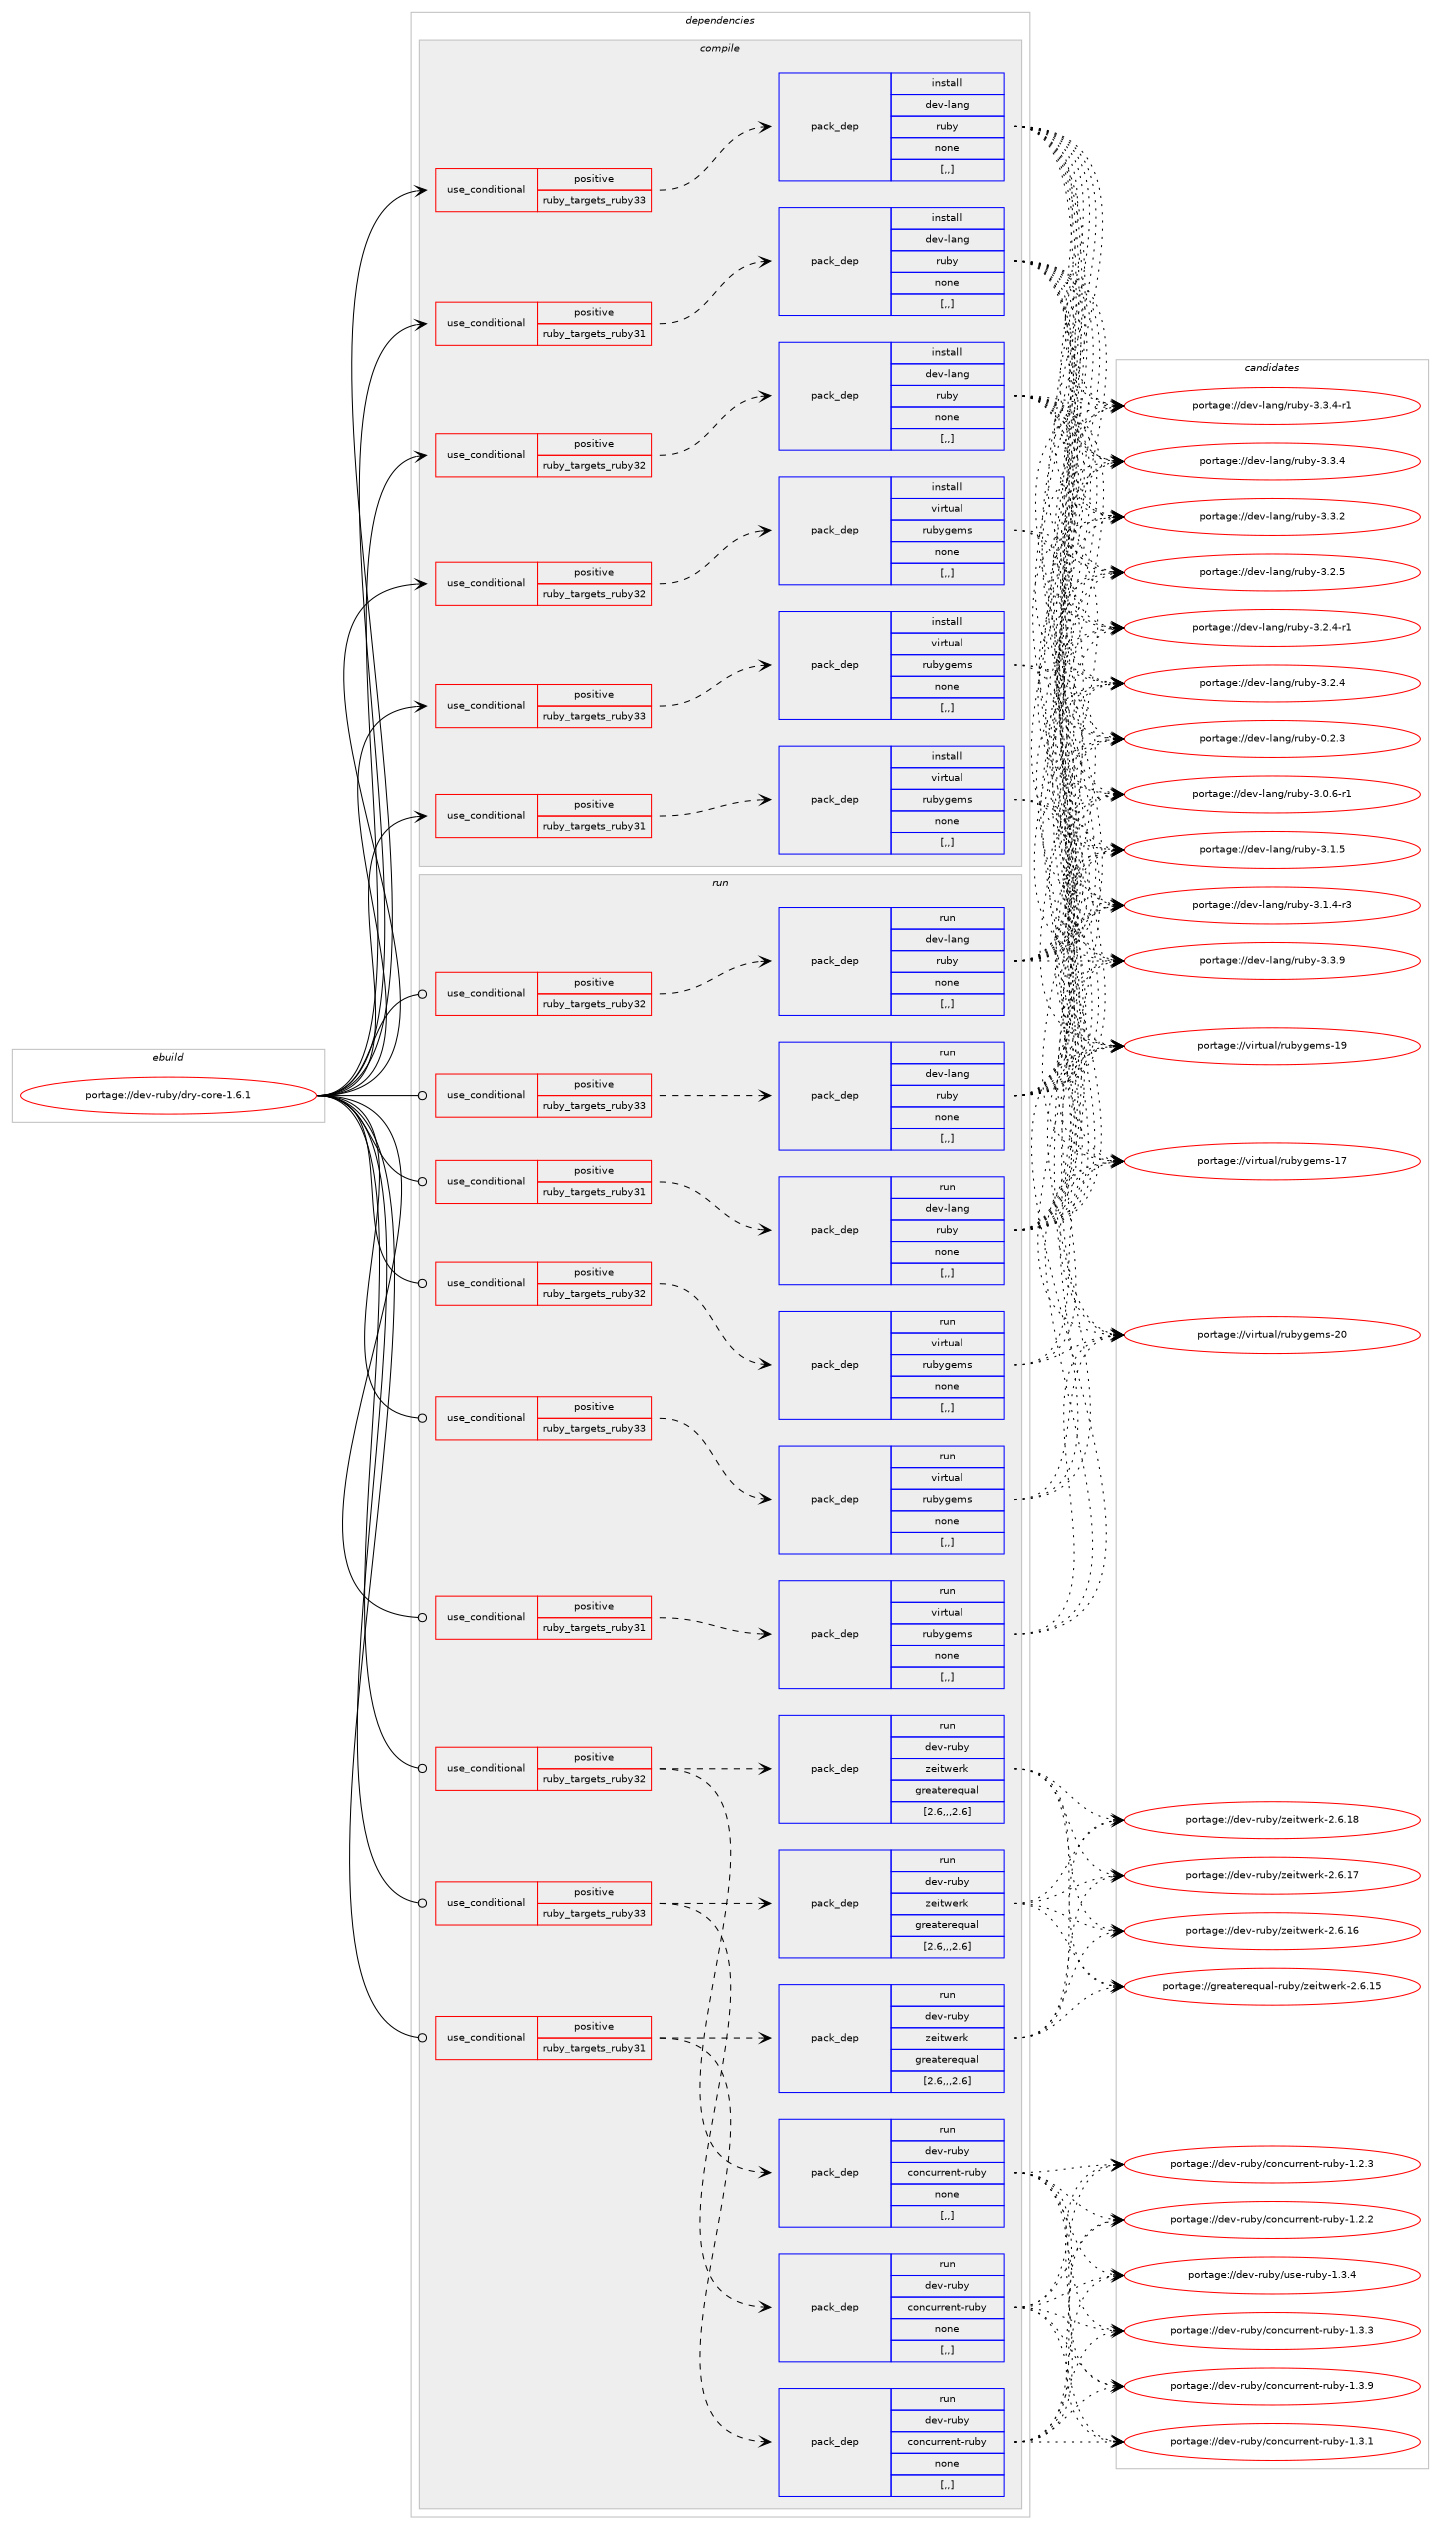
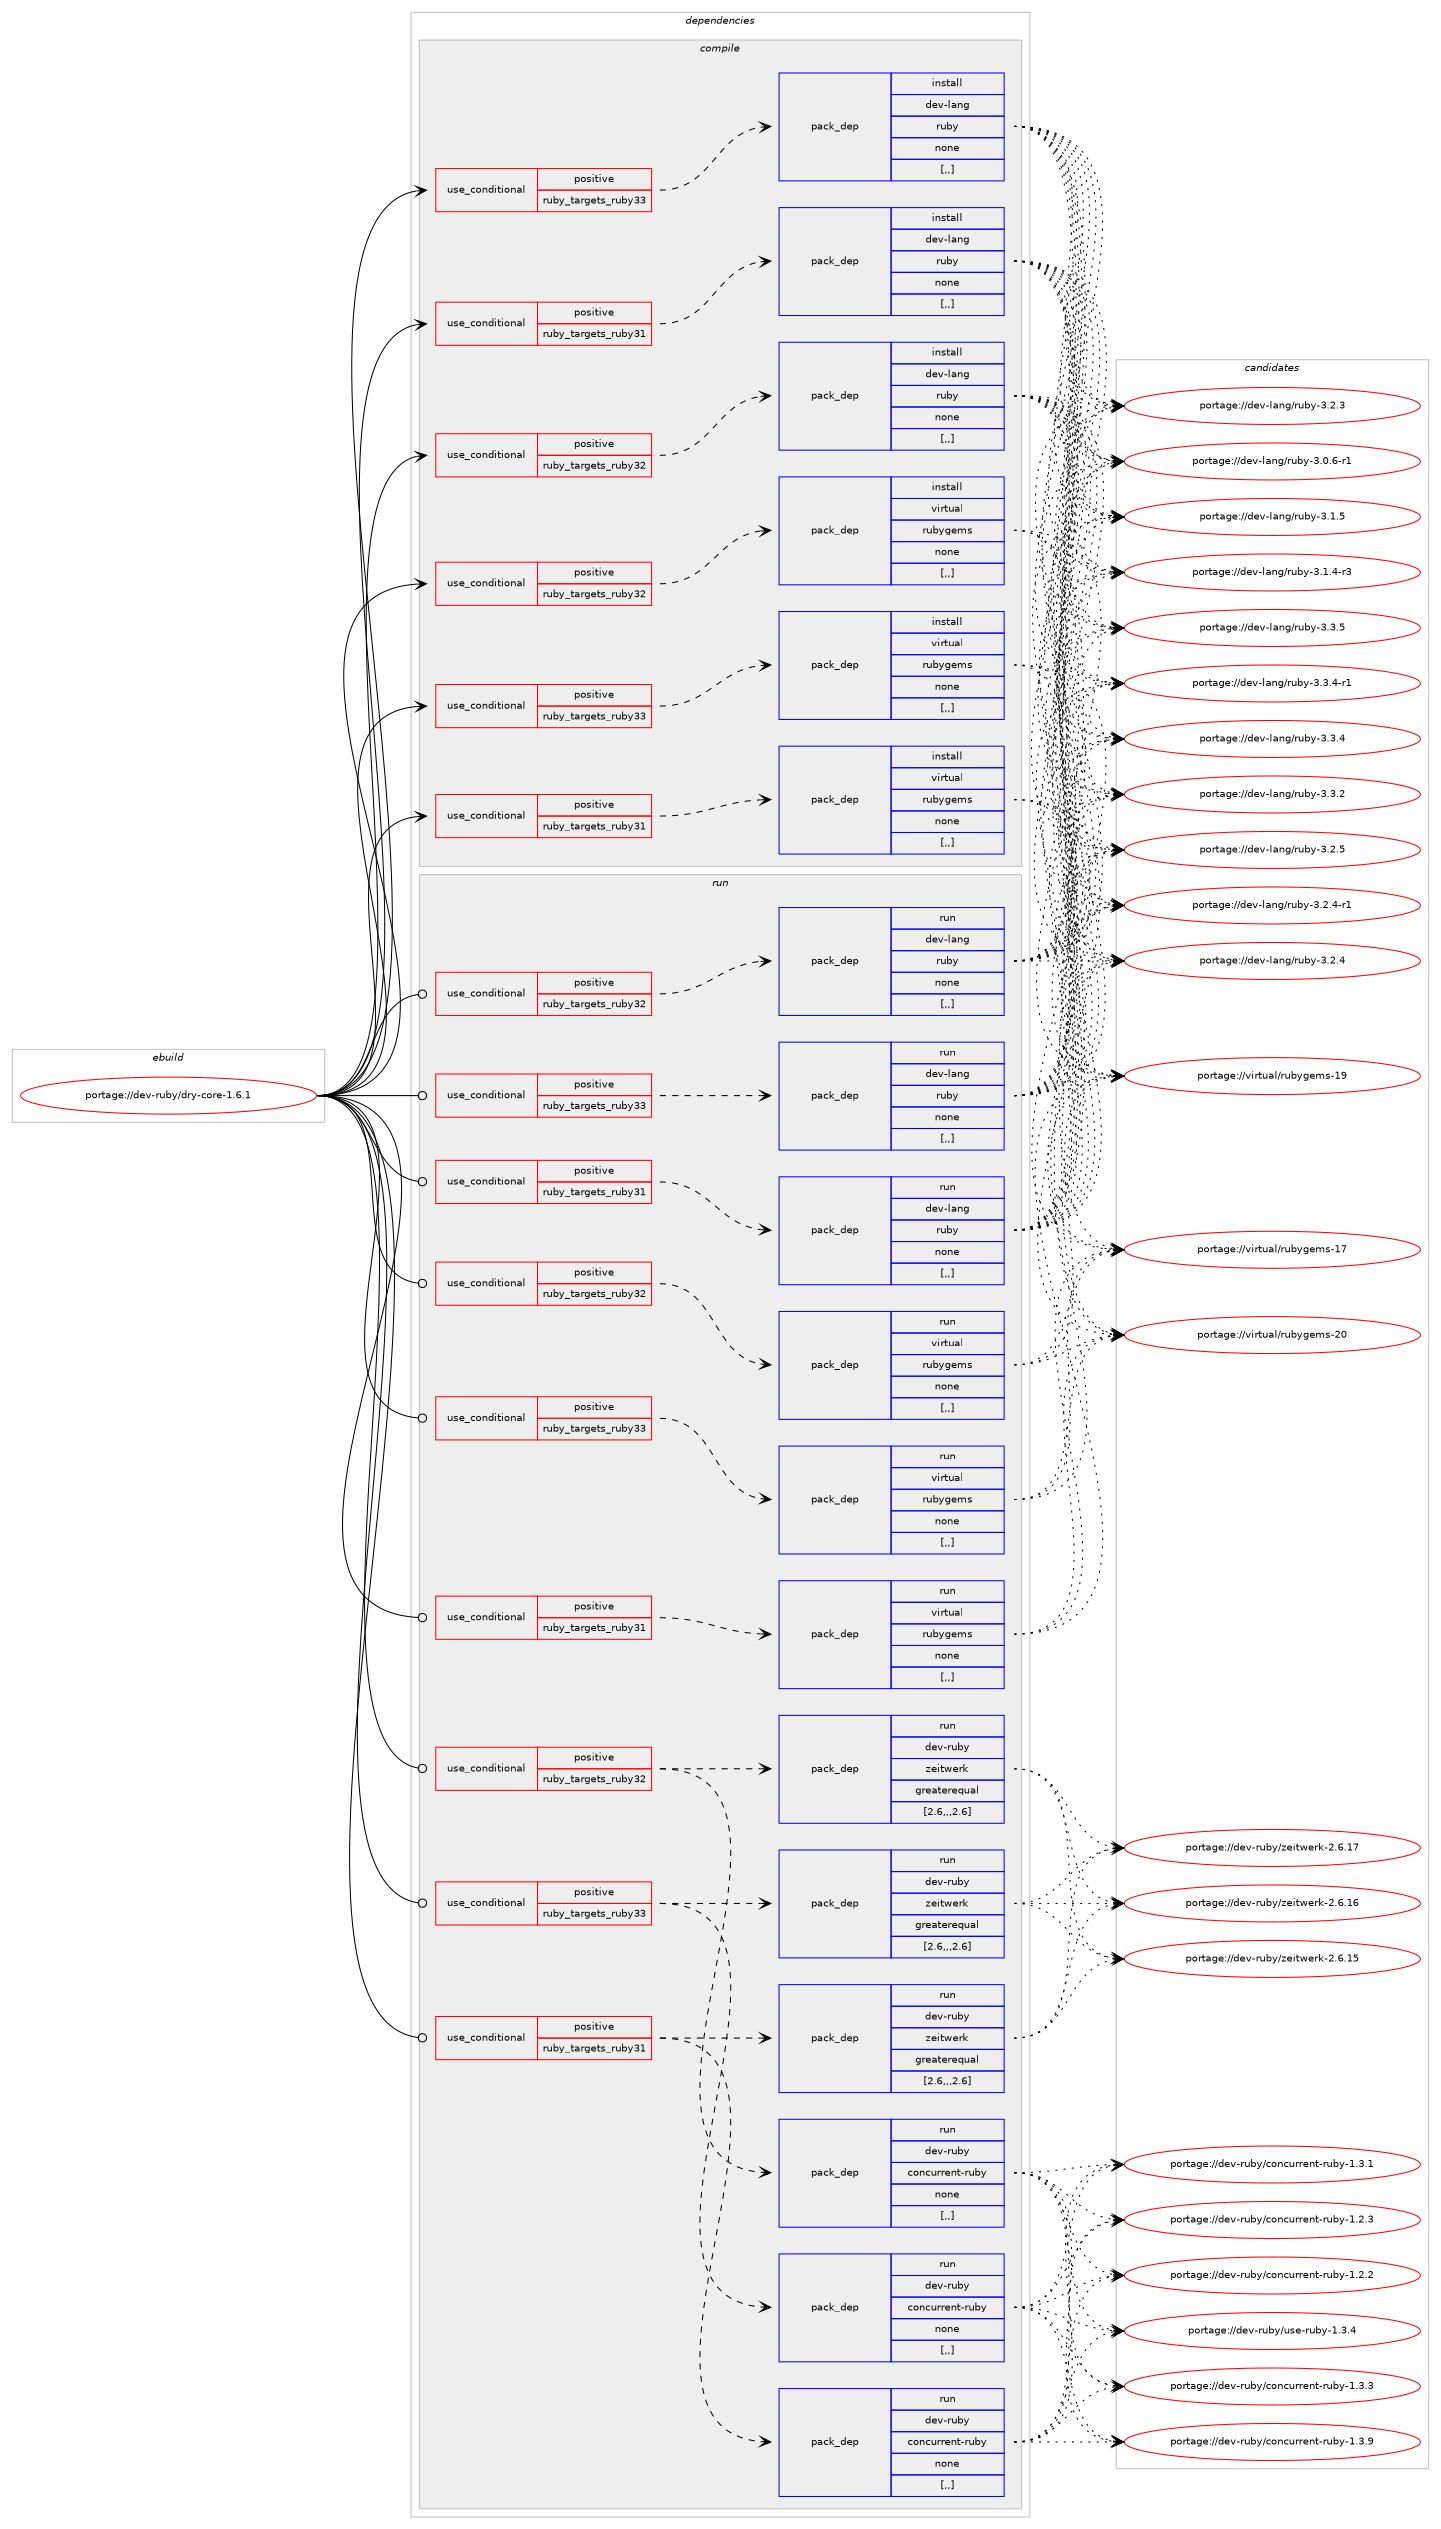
node "portage://dev-lang/ruby-0.2.3": label "portage://dev-lang/ruby-0.2.3" -> "portage://dev-lang/ruby-3.2.3"
node "portage://dev-lang/ruby-3.3.9": label "portage://dev-lang/ruby-3.3.9" -> "portage://dev-lang/ruby-3.3.5"
node "portage://dev-ruby/zeitwerk-2.6.18": removed
node "portage://greaterequal-ruby/zeitwerk-2.6.15": label "portage://greaterequal-ruby/zeitwerk-2.6.15" -> "portage://dev-ruby/zeitwerk-2.6.15"
